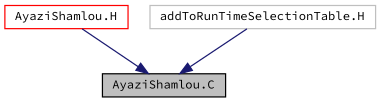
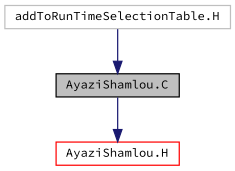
edge "AyaziShamlou.H" -> "AyaziShamlou.C": reversed
